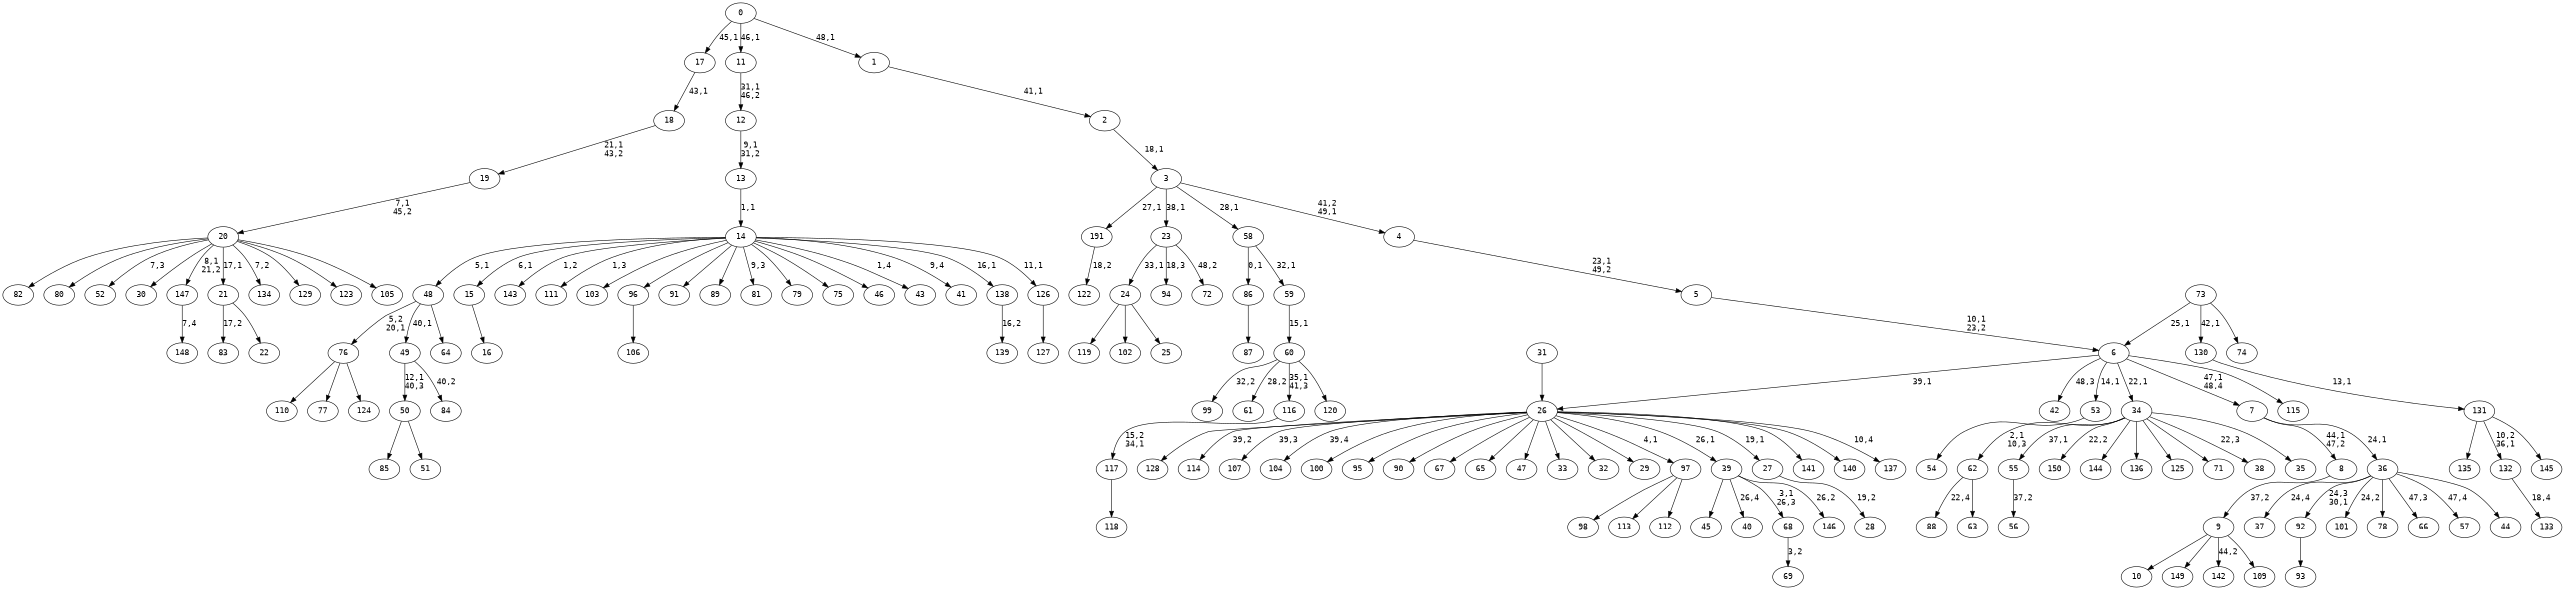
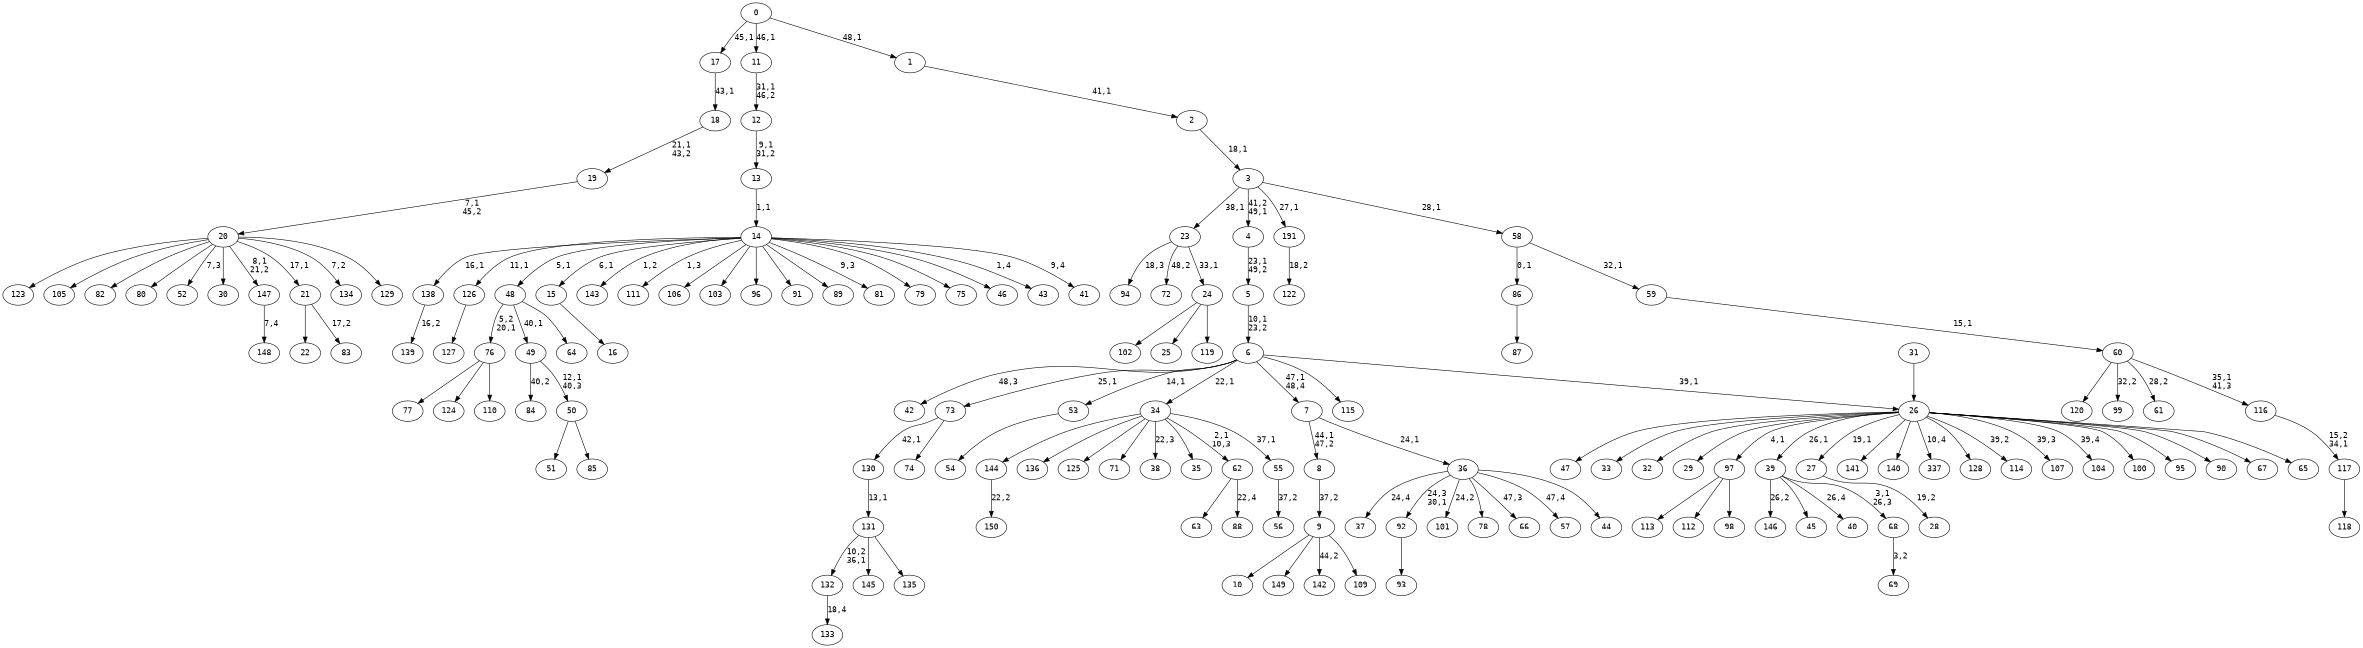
edge "96" -> "106": now "14" -> "106"
edge "73" -> "6": reversed
edge "34" -> "150": now "144" -> "150"
node "137": label "137" -> "337"
